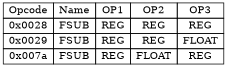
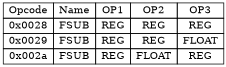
node "Opcode": text "0x007a" -> "0x002a"
